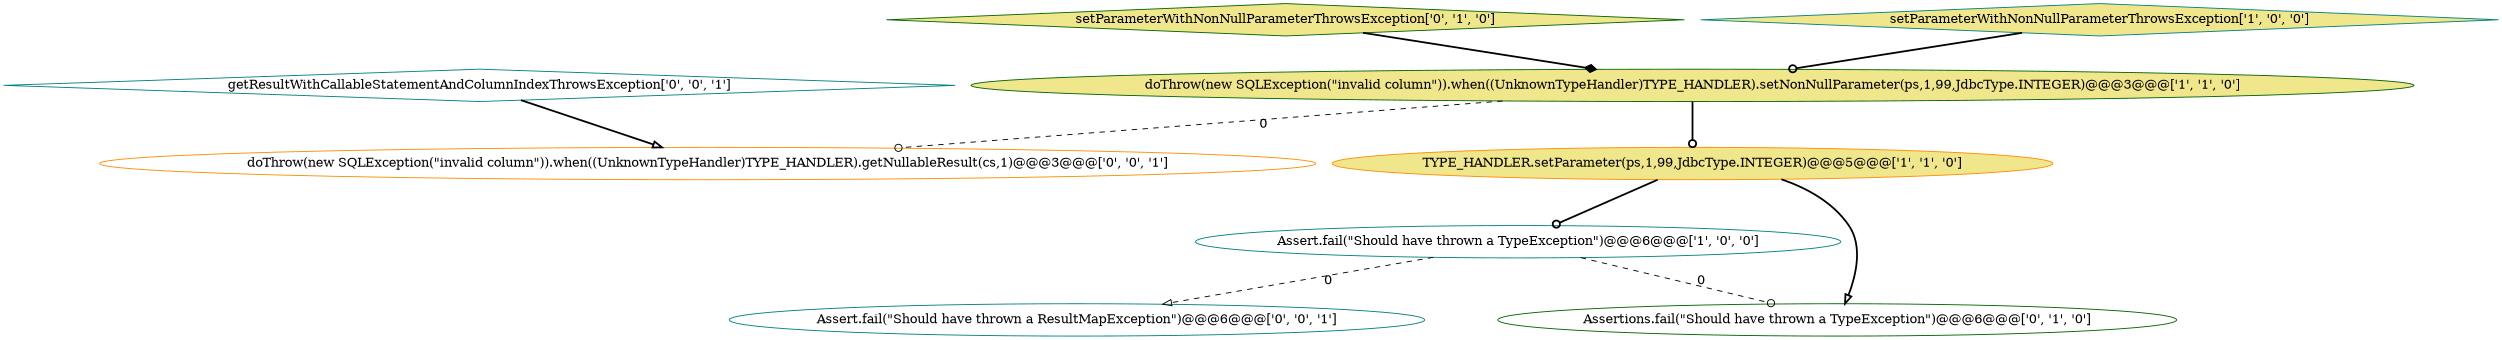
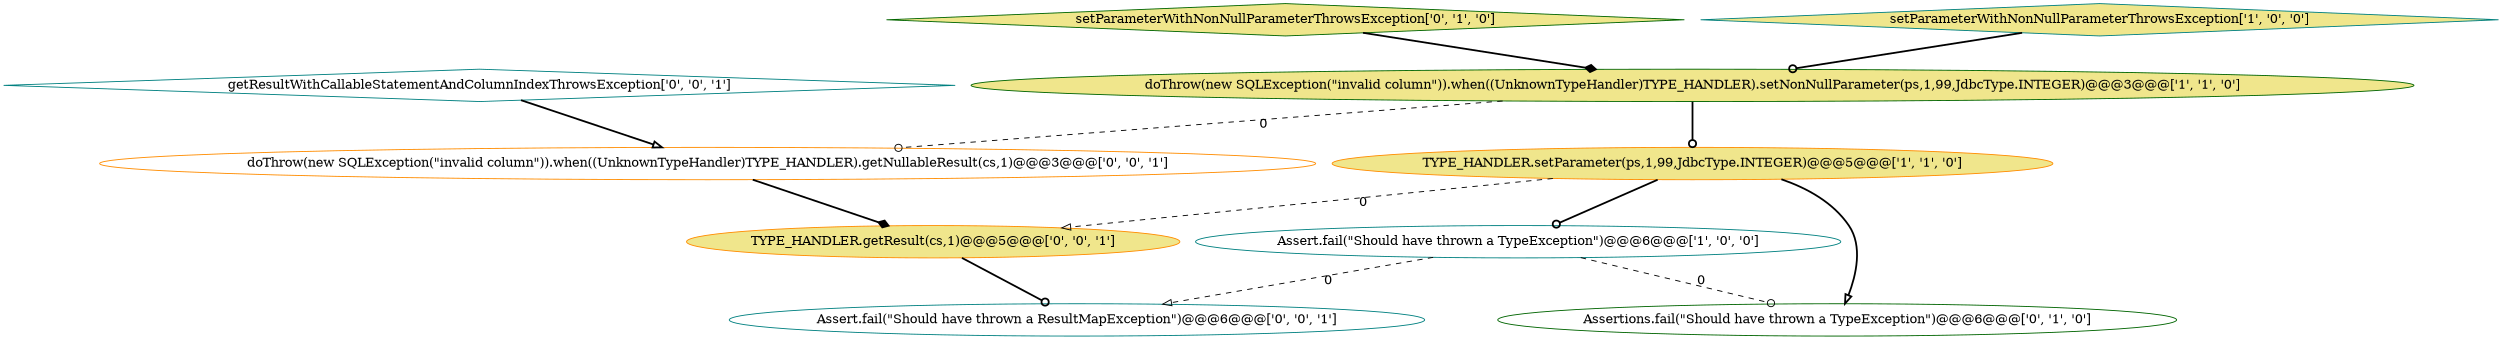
node "TYPE_HANDLER.getResult(cs,1)@@@5@@@['0', '0', '1']": added
